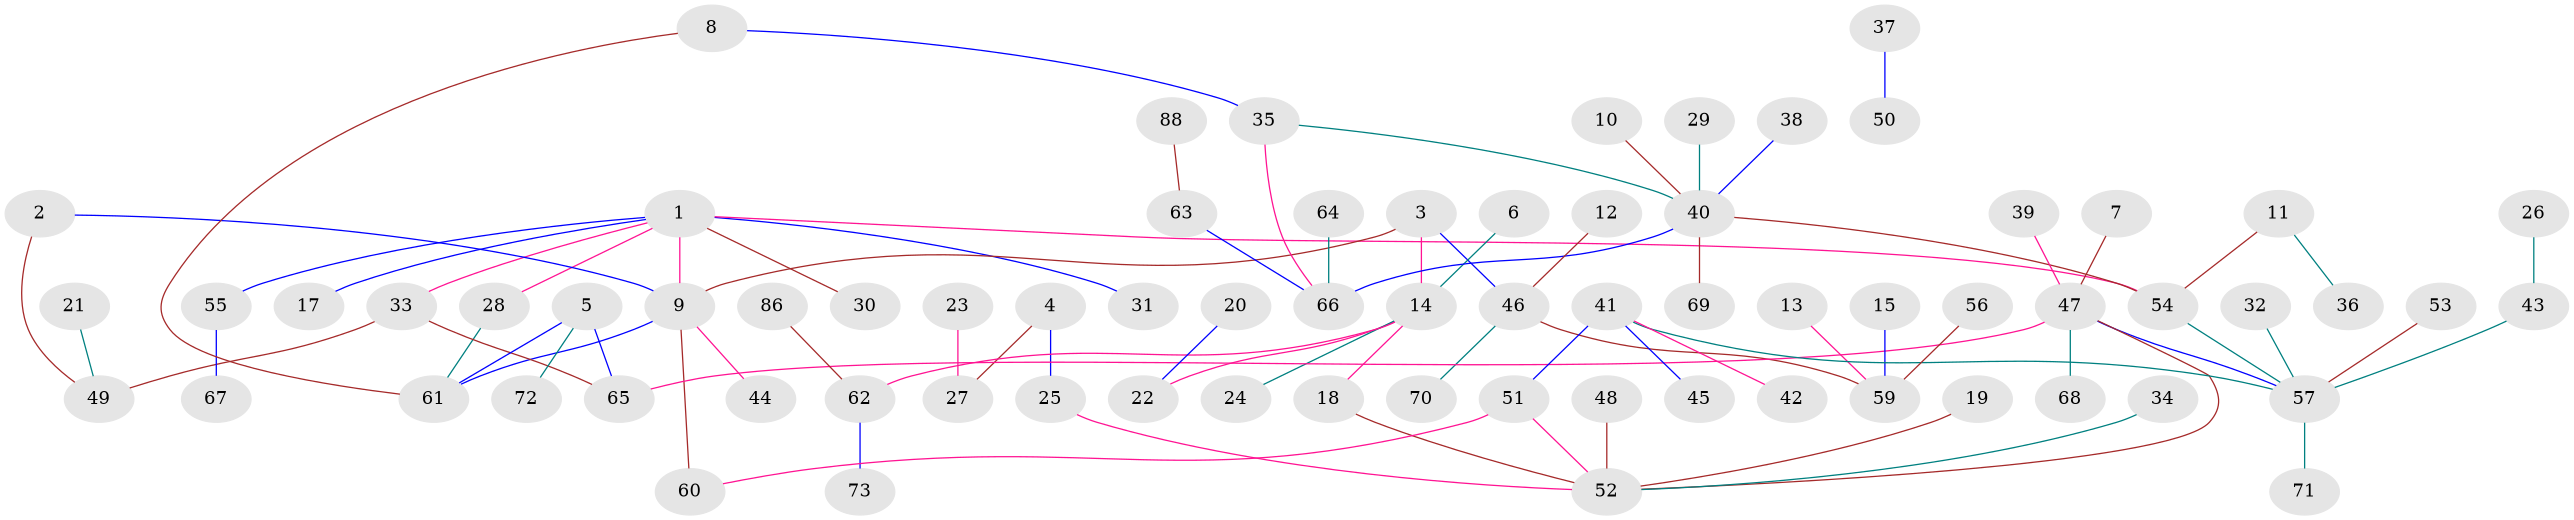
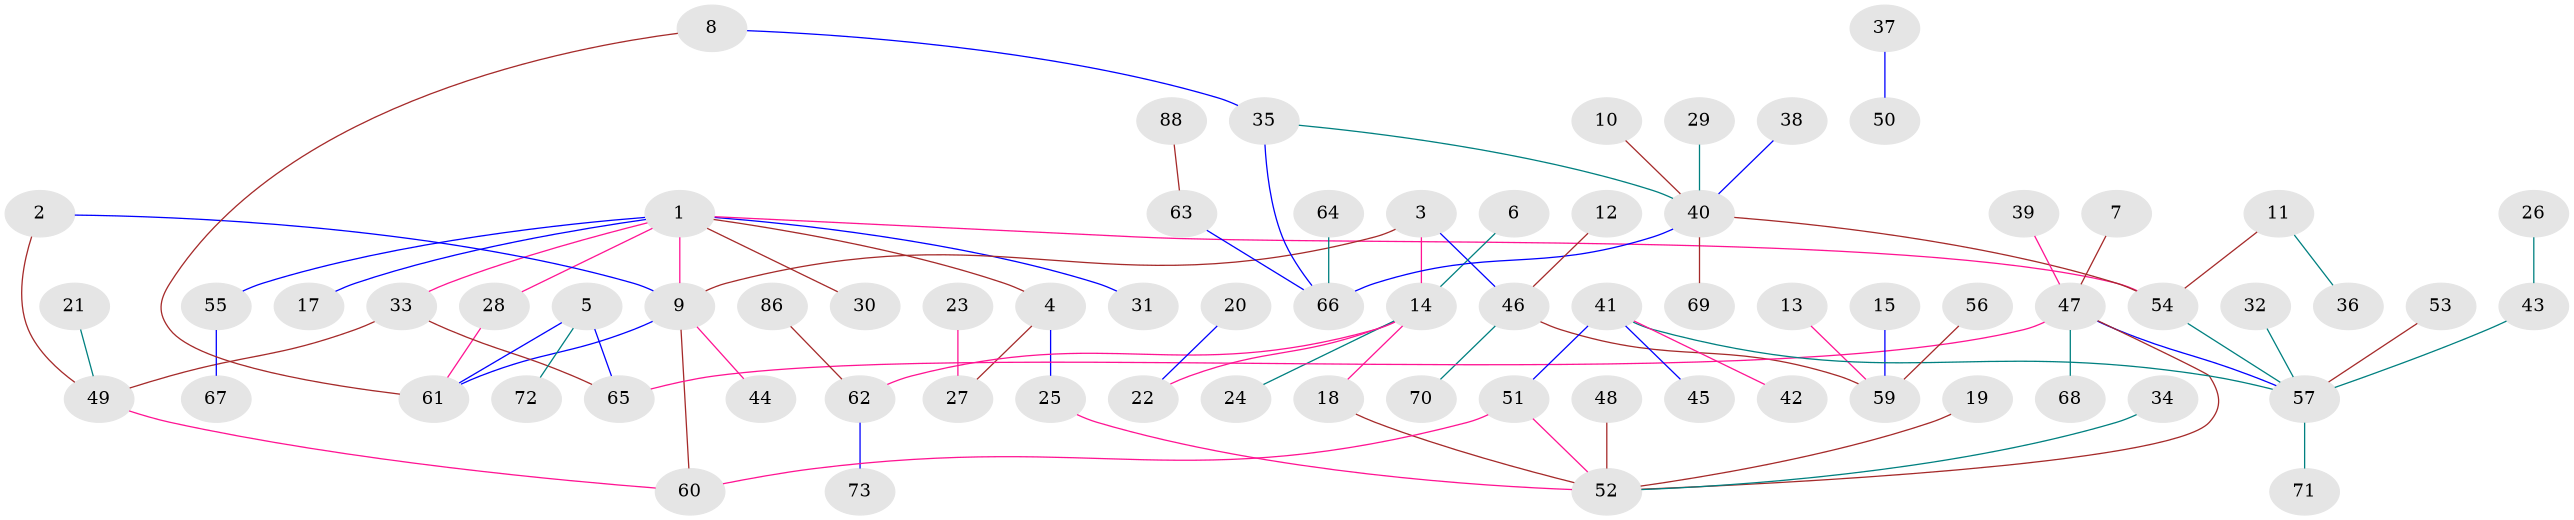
edge "35" -- "66": color deeppink -> blue
edge "1" -- "4": added
edge "28" -- "61": color teal -> deeppink
edge "49" -- "60": added
